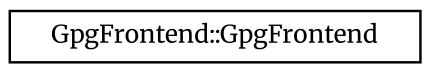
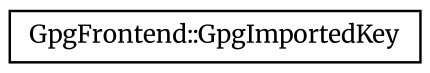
node "GpgFrontend::GpgFrontend": label "GpgFrontend::GpgFrontend" -> "GpgFrontend::GpgImportedKey"
